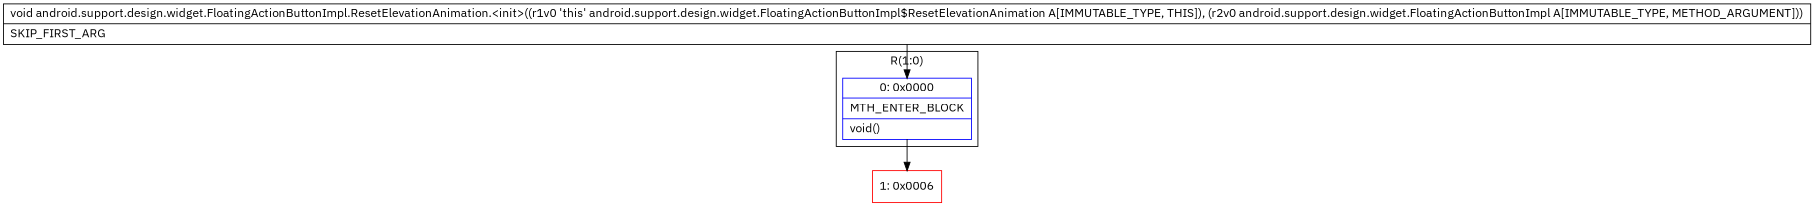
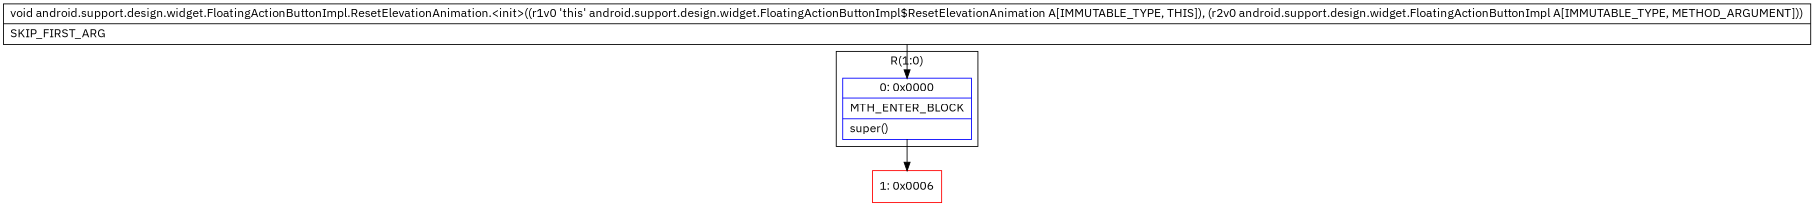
node "0: 0x0000": text "void()" -> "super()"
